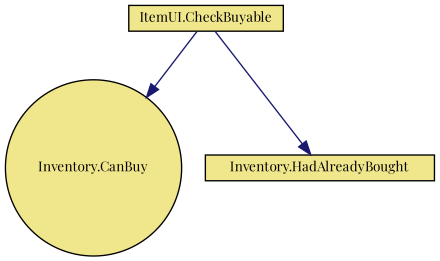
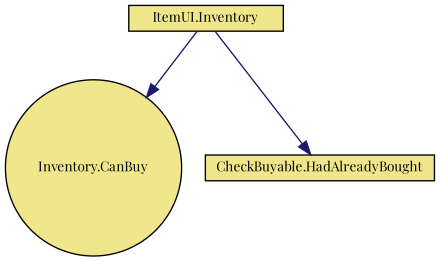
node "ItemUI.CheckBuyable": label "ItemUI.CheckBuyable" -> "ItemUI.Inventory"
node "Inventory.HadAlreadyBought": label "Inventory.HadAlreadyBought" -> "CheckBuyable.HadAlreadyBought"
